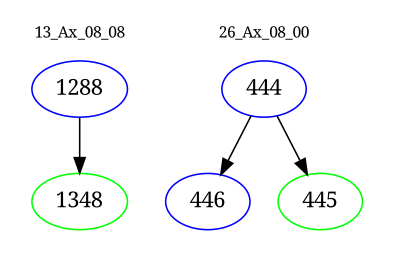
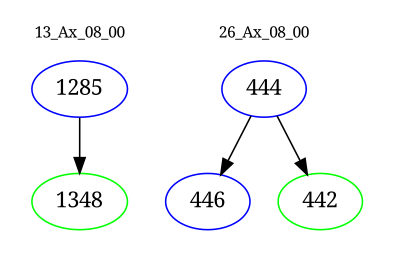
cluster "13_Ax_08_08": label "13_Ax_08_08" -> "13_Ax_08_00"
node "1288": label "1288" -> "1285"
node "445": label "445" -> "442"
